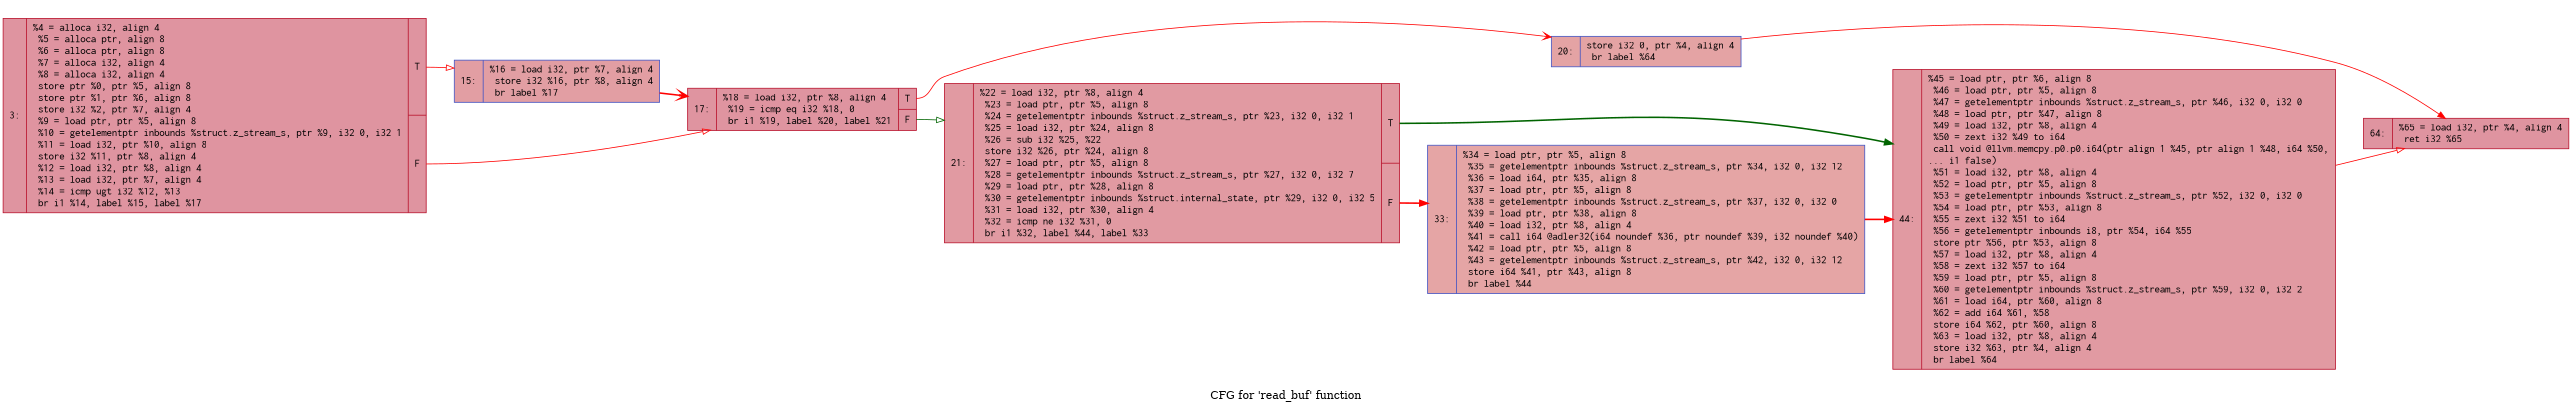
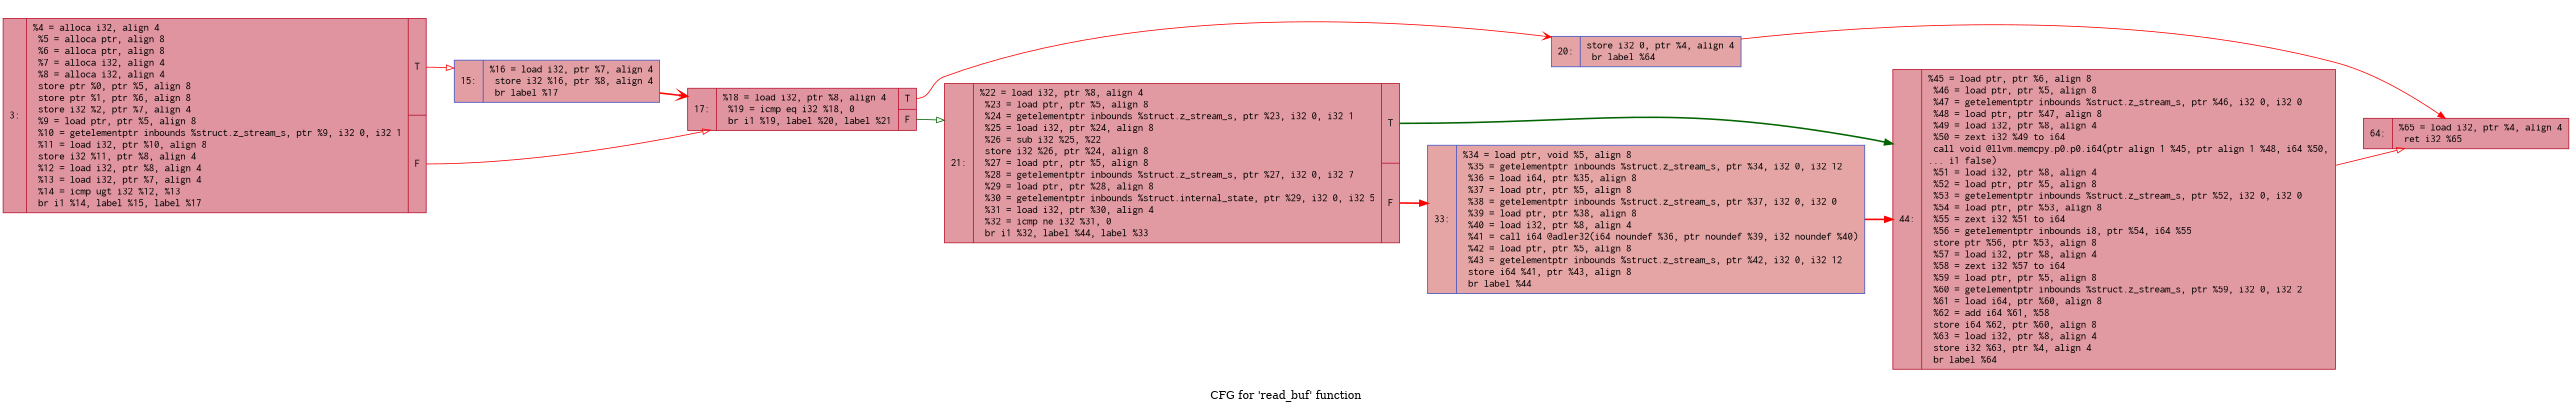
node "33:": text "%34 = load ptr, ptr %5, align 8" -> "%34 = load ptr, void %5, align 8"
